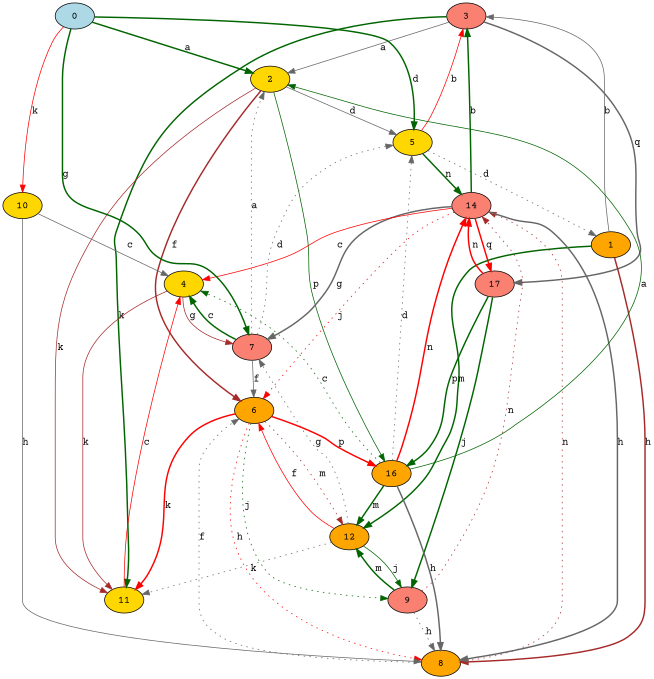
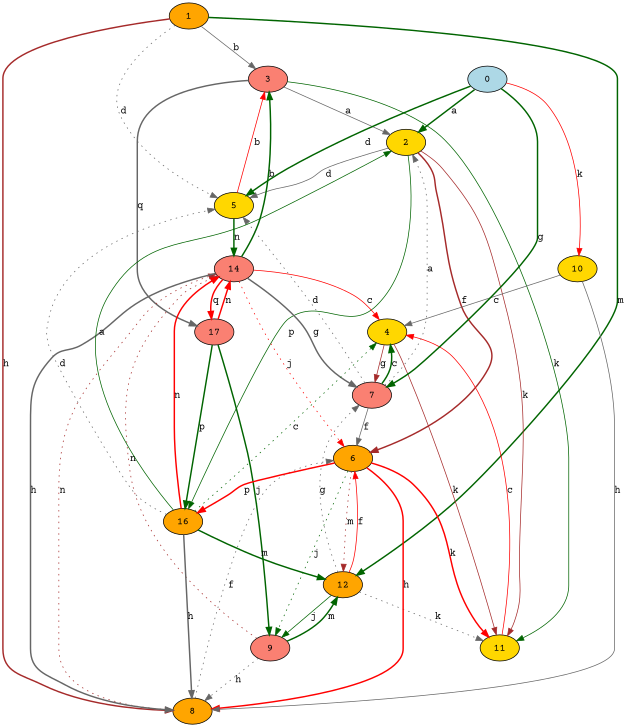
edge "5" -> "1": reversed
edge "3" -> "11": style bold -> solid
edge "6" -> "8": style dotted -> bold
